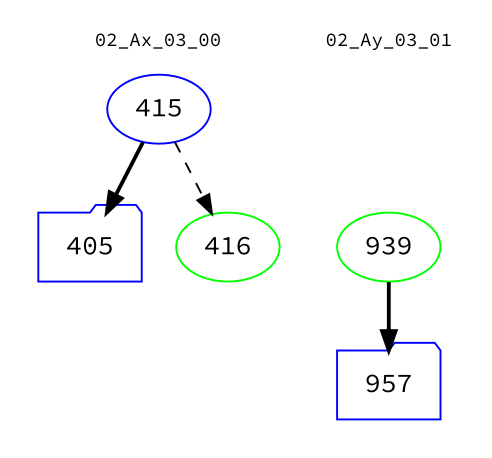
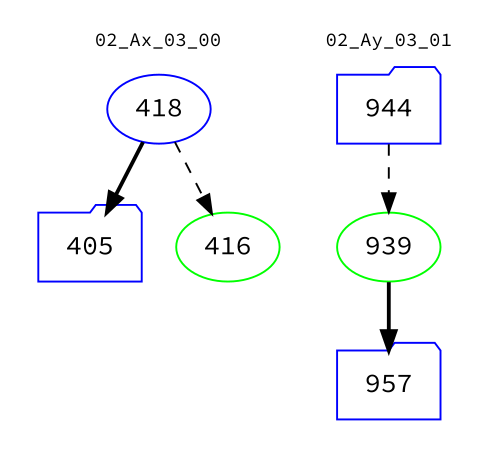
node "415": label "415" -> "418"
node "944": added
